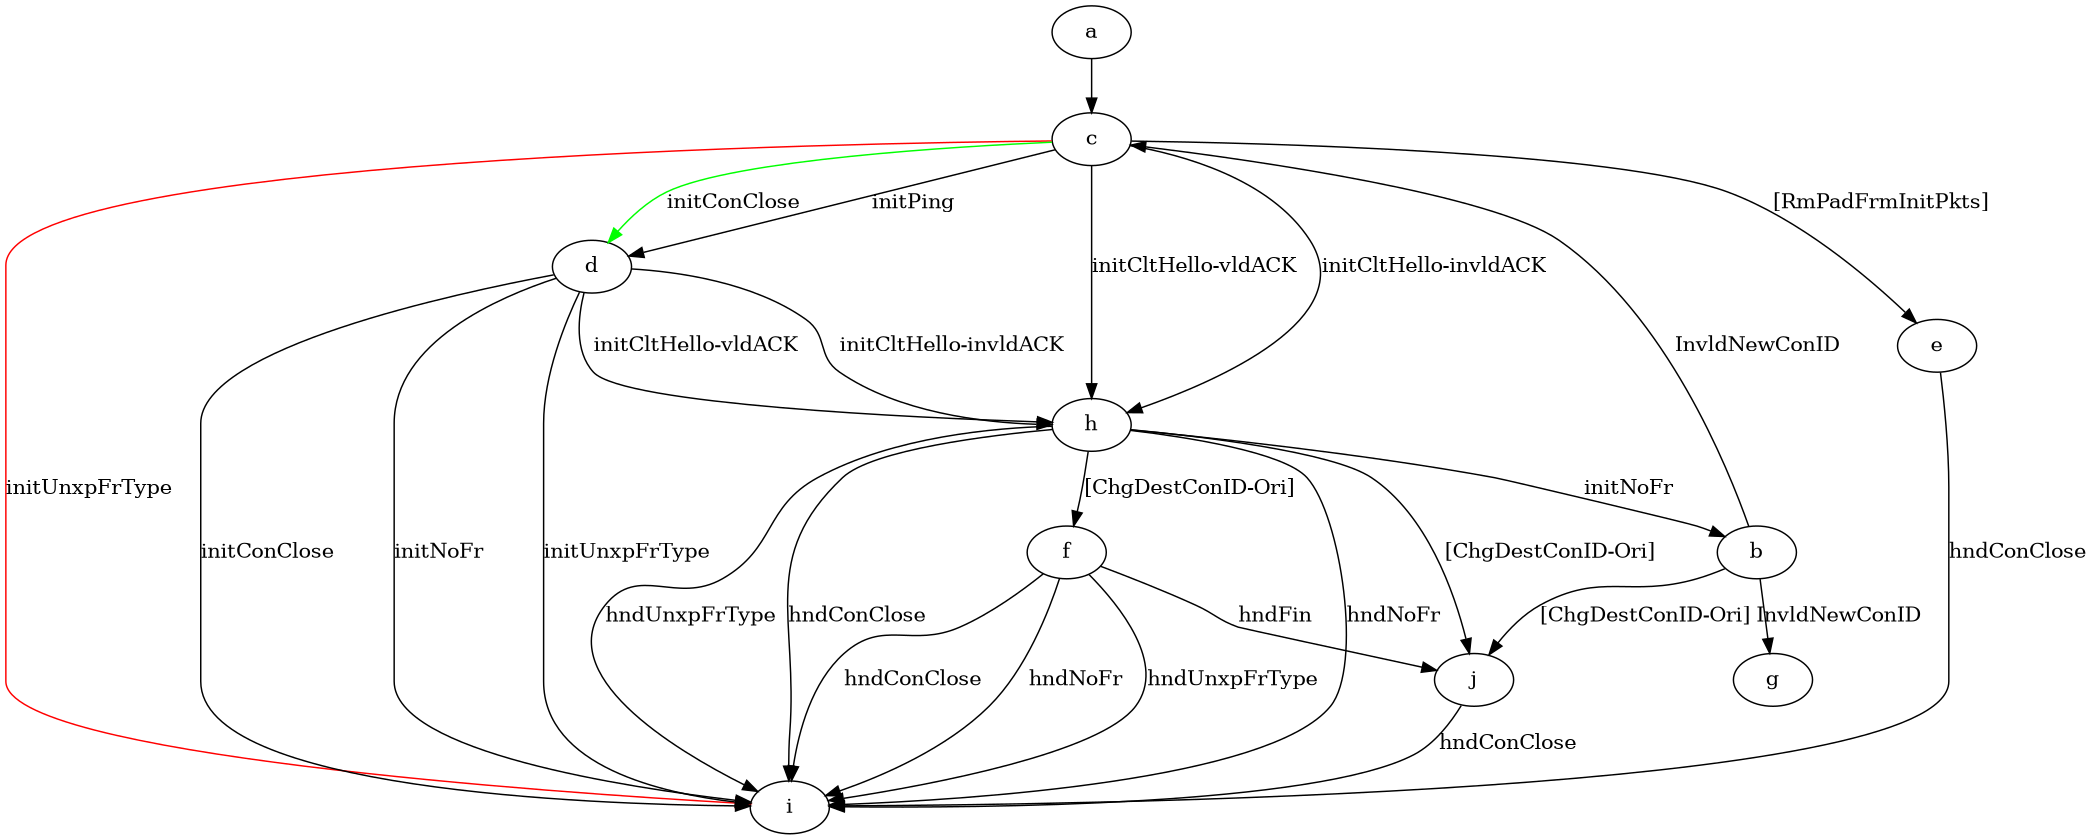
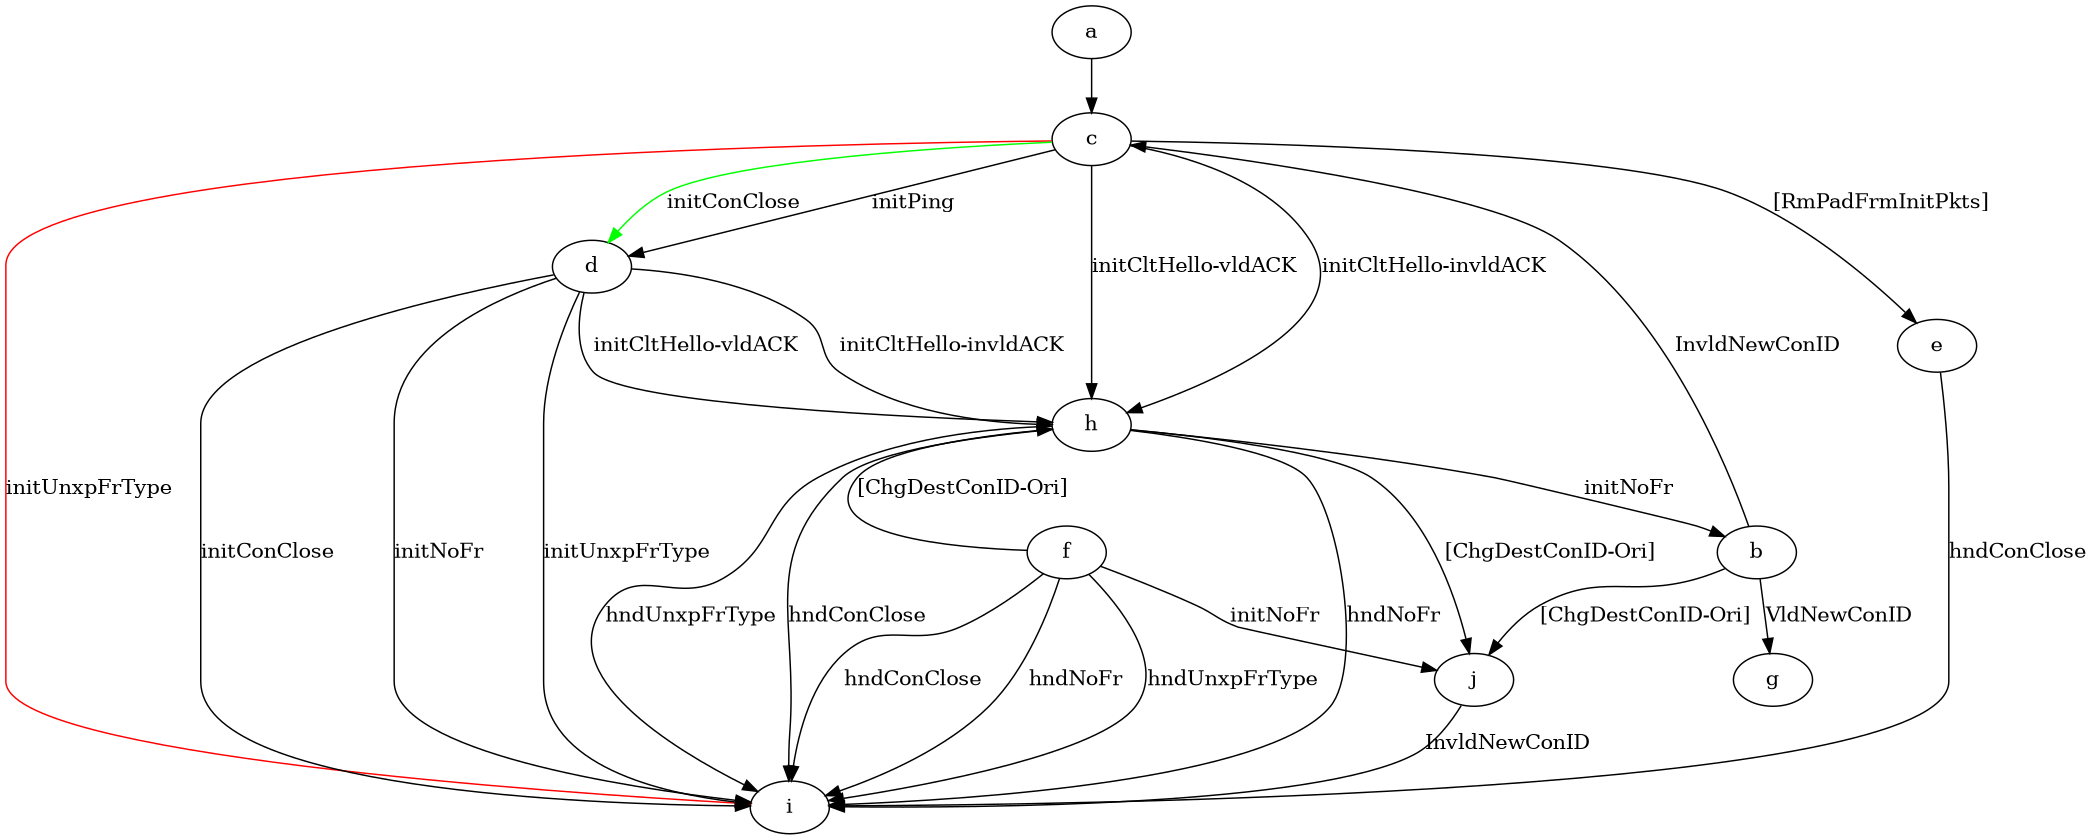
edge "h" -> "f": reversed
edge "f" -> "j": label "hndFin " -> "initNoFr "
edge "b" -> "g": label "InvldNewConID " -> "VldNewConID "
edge "j" -> "i": label "hndConClose " -> "InvldNewConID "
